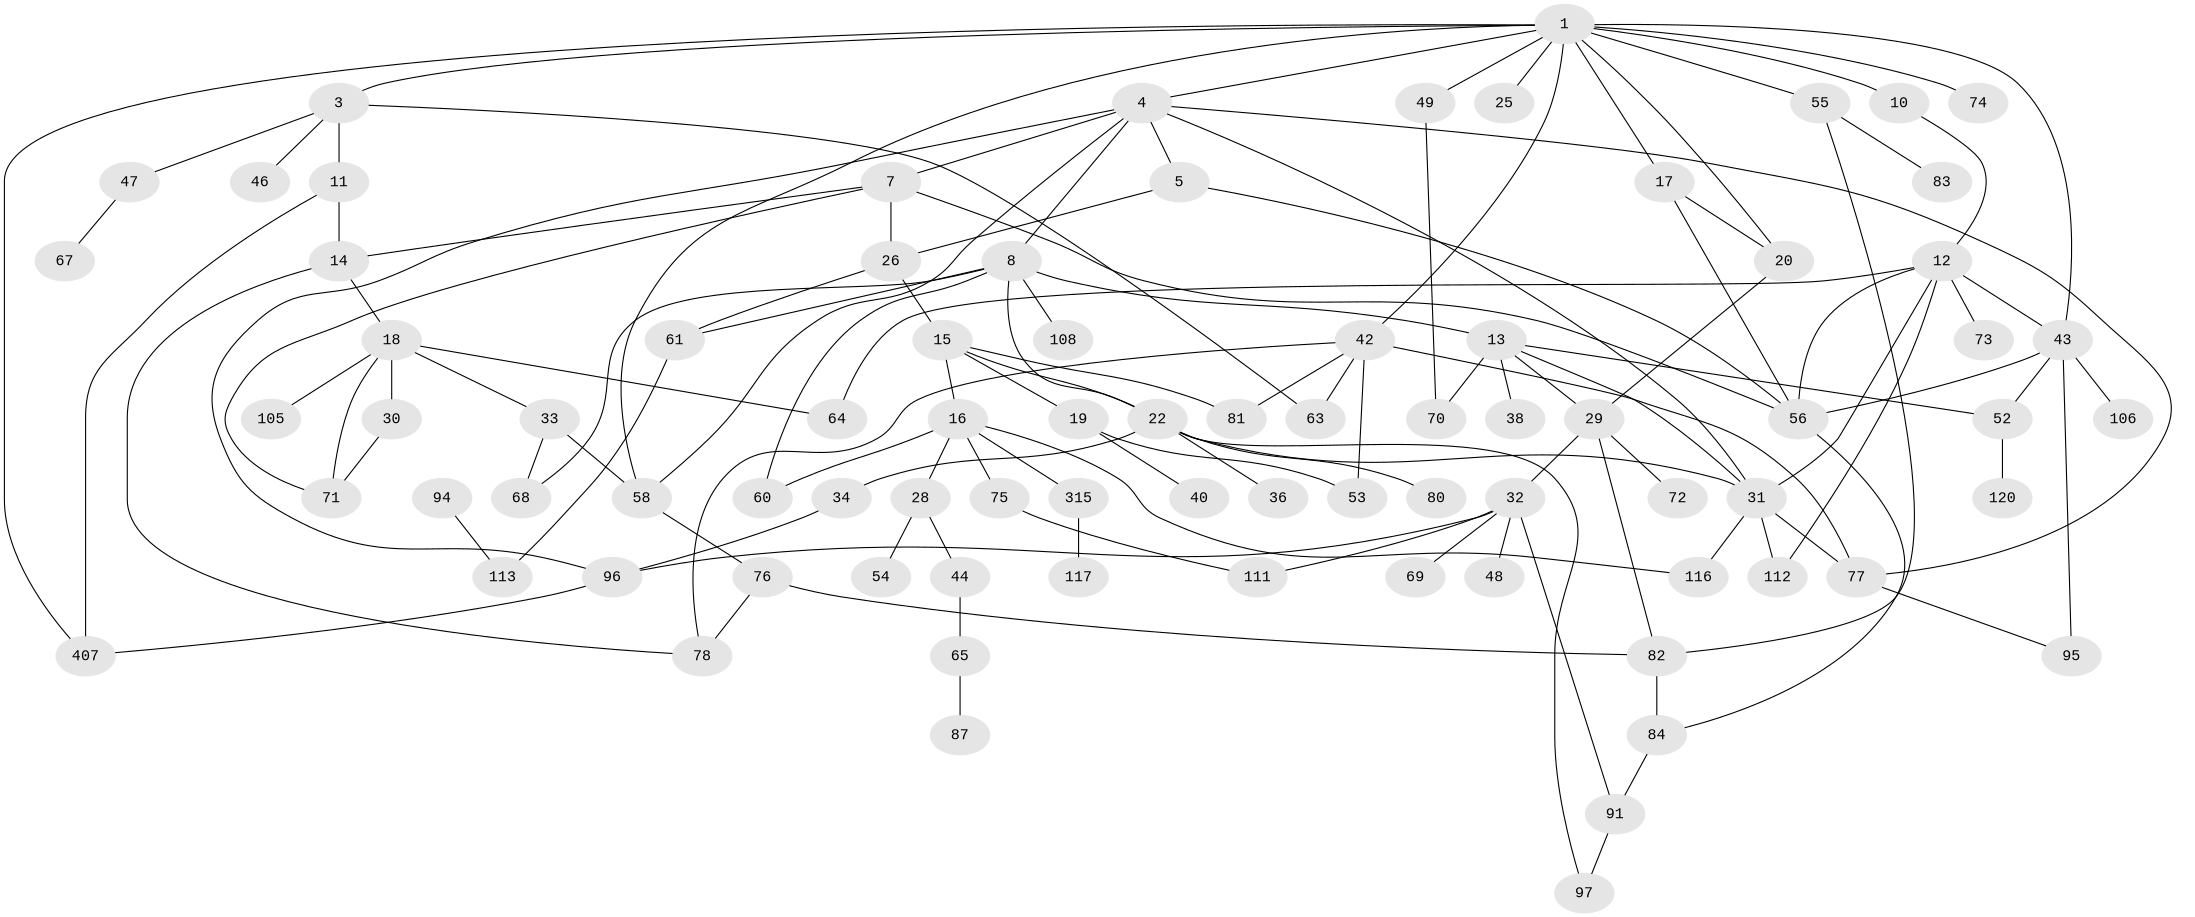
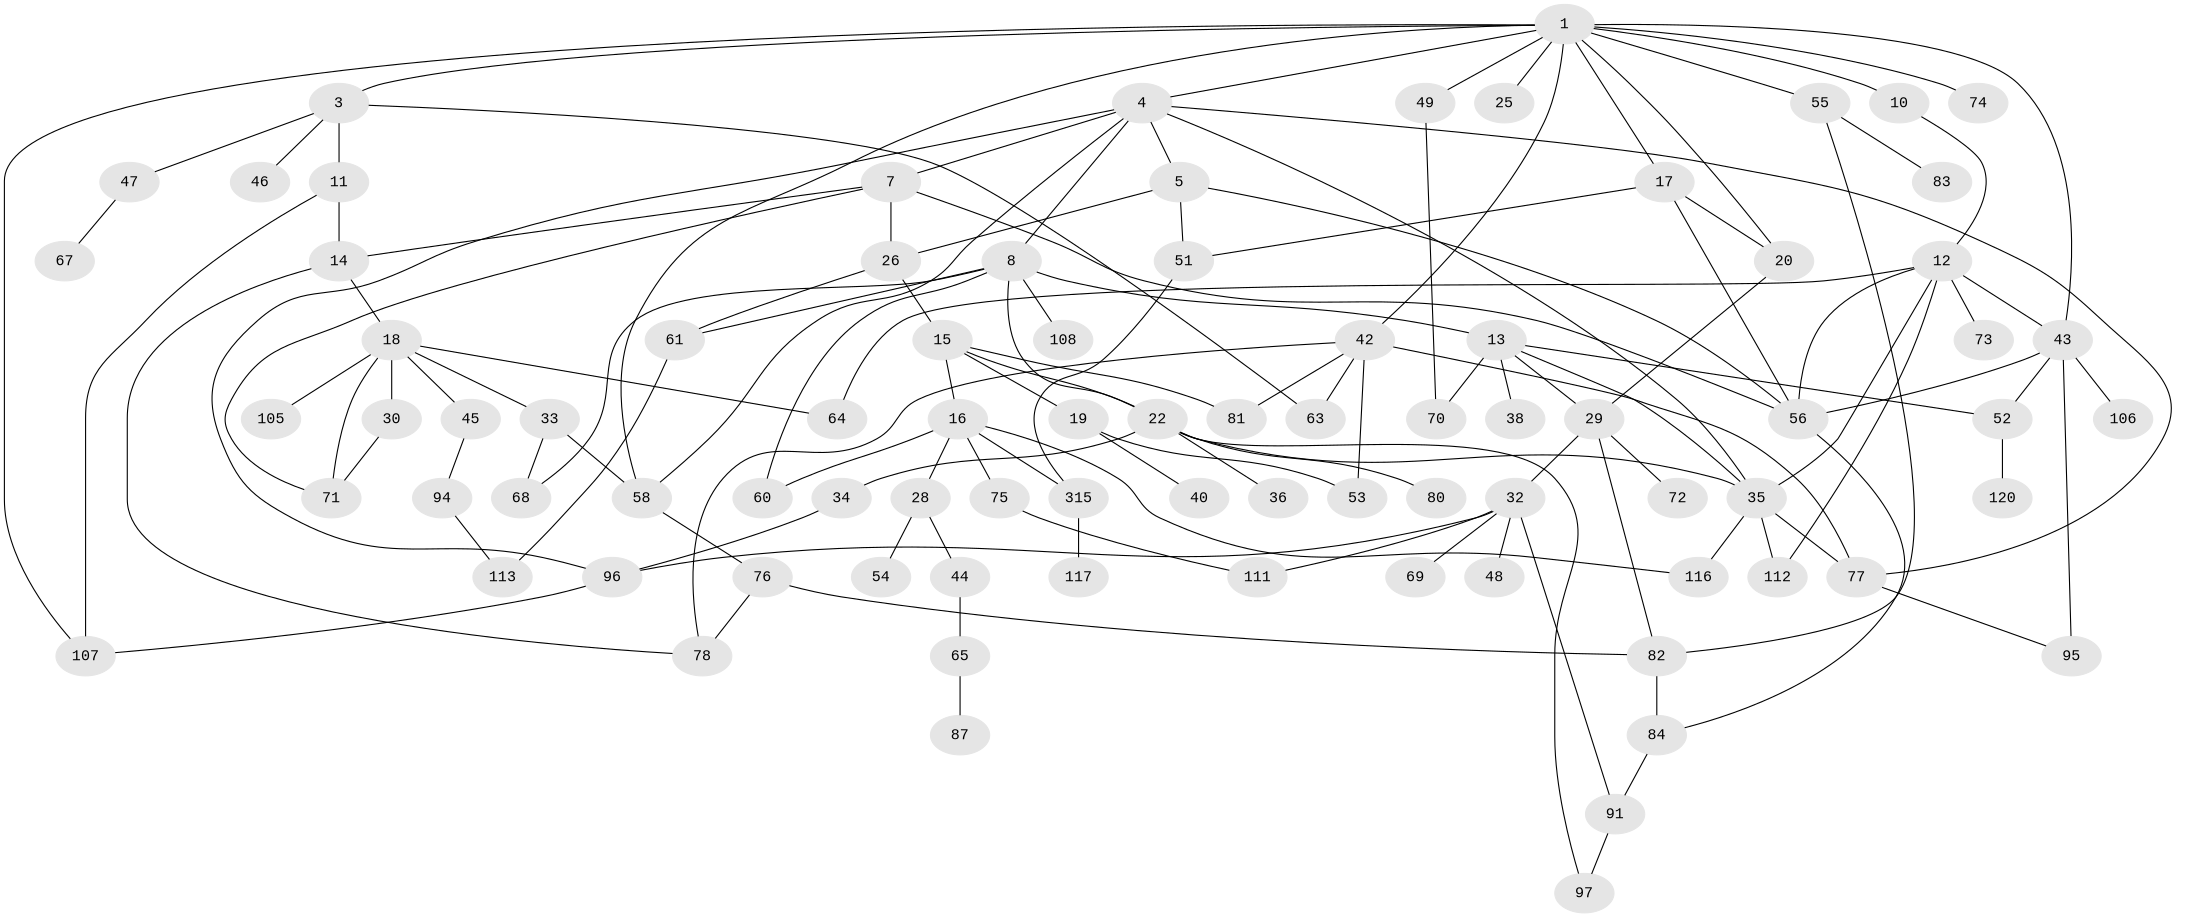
node "51": added
node "45": added
node "31": label "31" -> "35"
node "407": label "407" -> "107"
